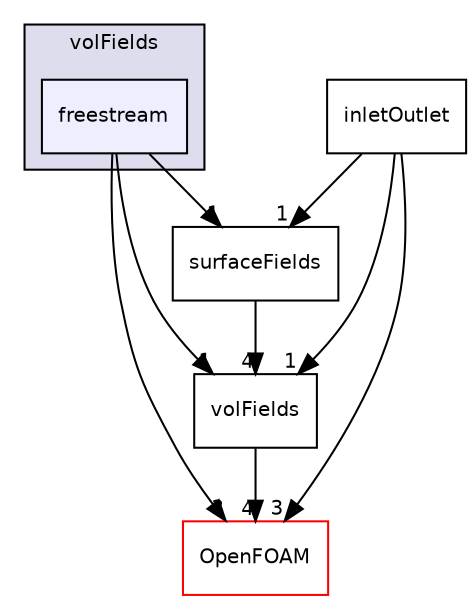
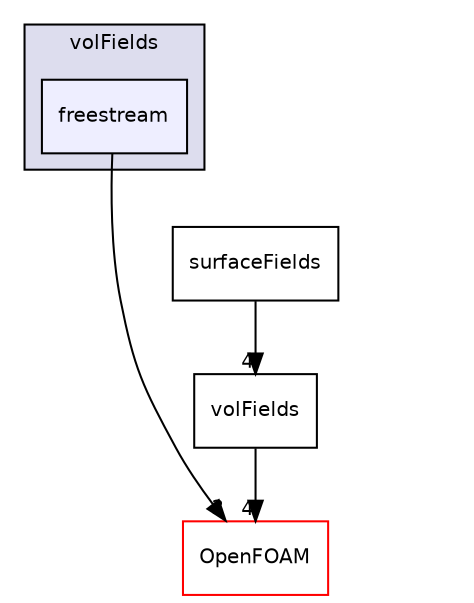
node "inletOutlet": removed
edge "freestream" -> "surfaceFields": removed
edge "freestream" -> "volFields": removed
